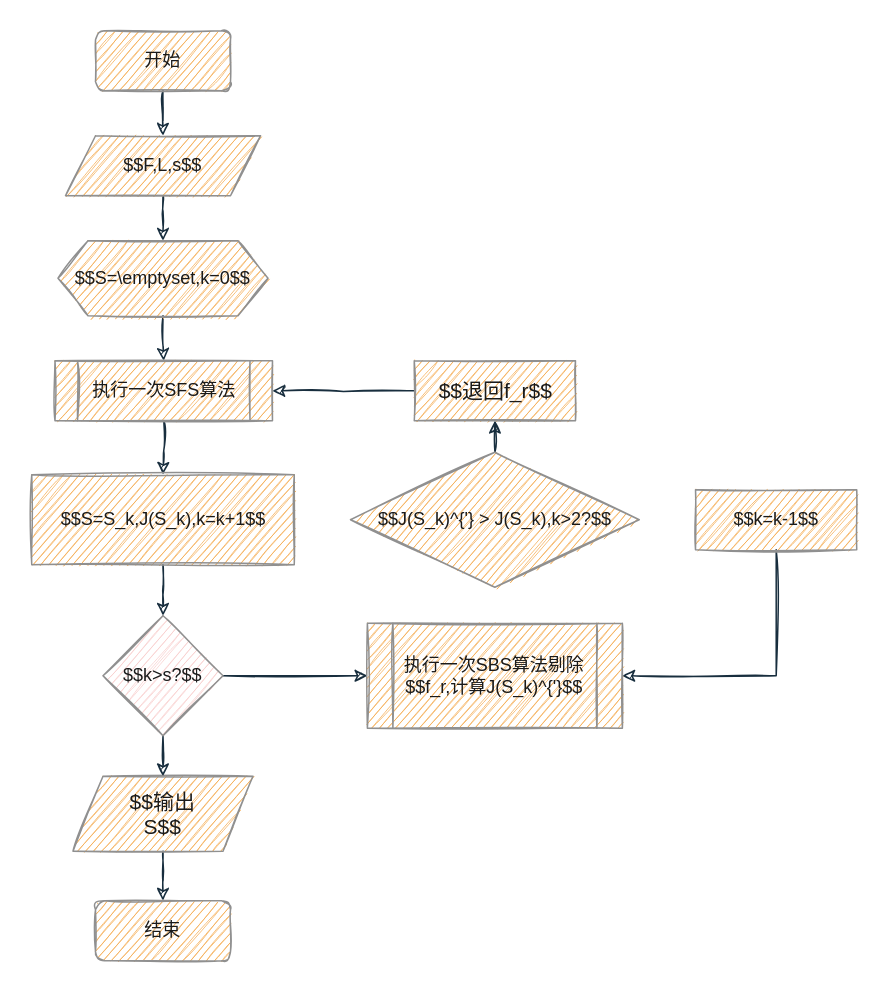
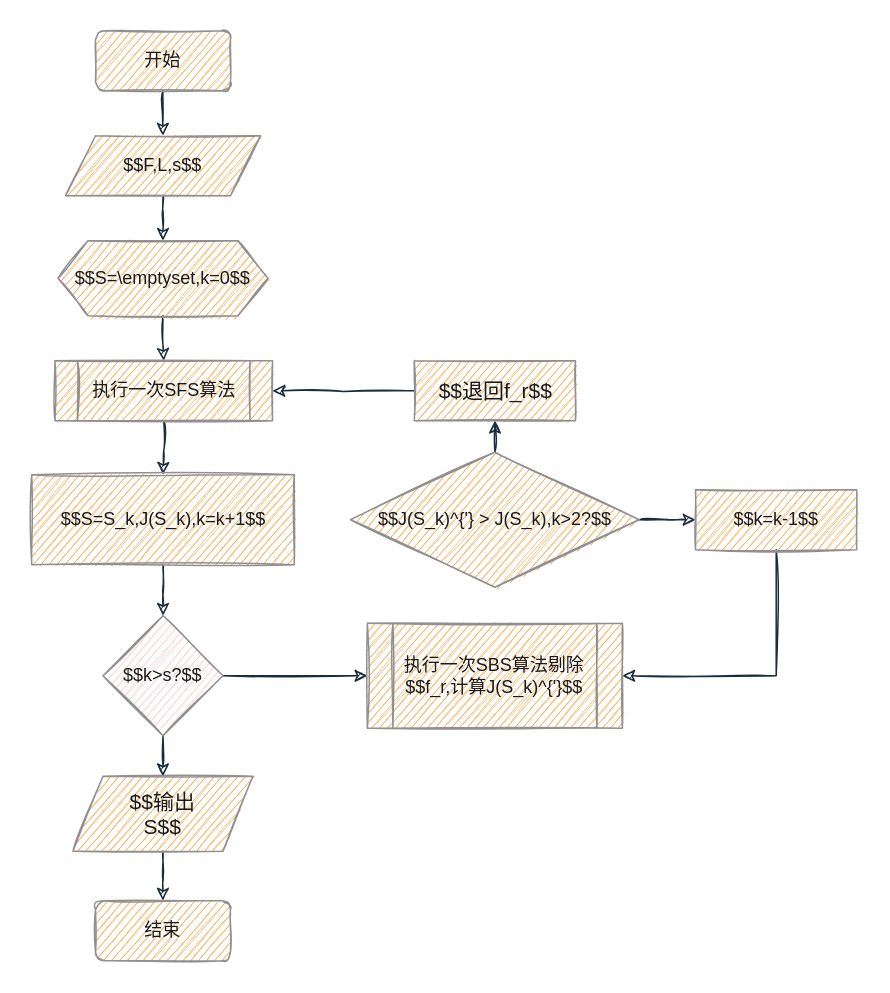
edge "$$J(S_k)^{'} > J(S_k),k>2?$$" -> "$$k=k-1$$": added
